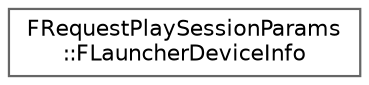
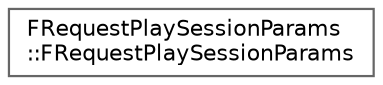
node "FRequestPlaySessionParams ::FLauncherDeviceInfo": label "FRequestPlaySessionParams ::FLauncherDeviceInfo" -> "FRequestPlaySessionParams ::FRequestPlaySessionParams"
